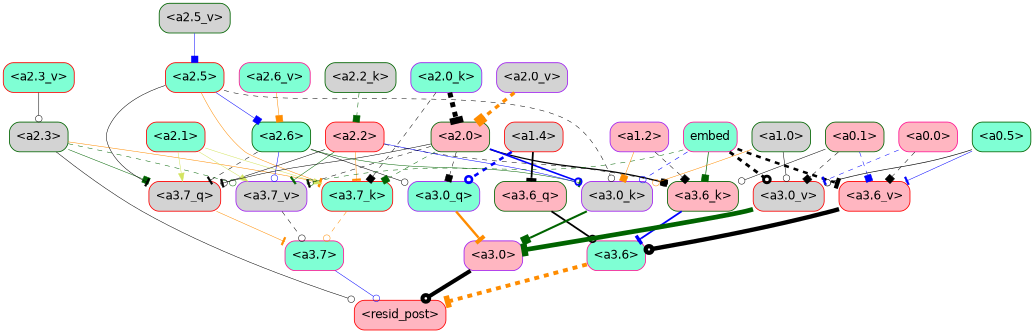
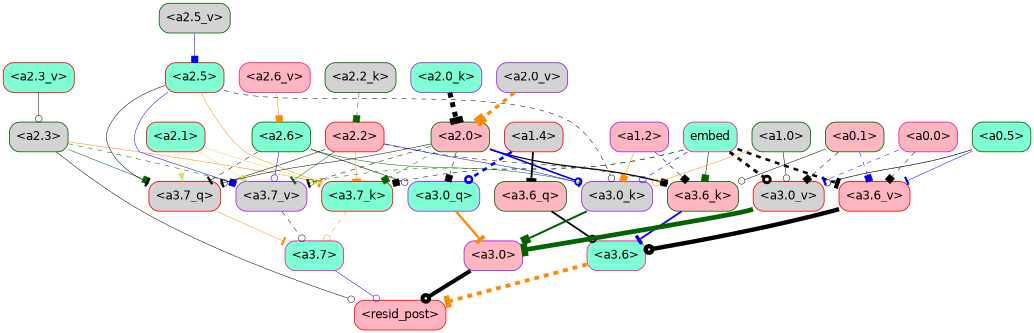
node "<a2.6_v>": fillcolor aquamarine -> lightpink
edge "<a2.5>" -> "<a2.6>": now "<a2.5>" -> "<a3.7_v>"
edge "<a2.0_k>" -> "<a3.7_k>": now "embed" -> "<a3.7_k>"
